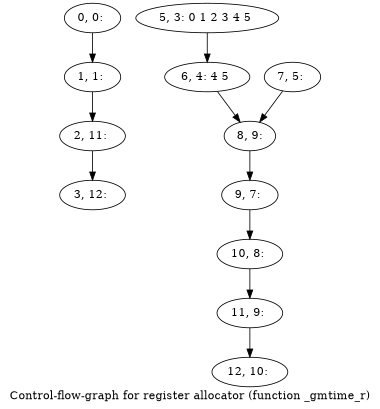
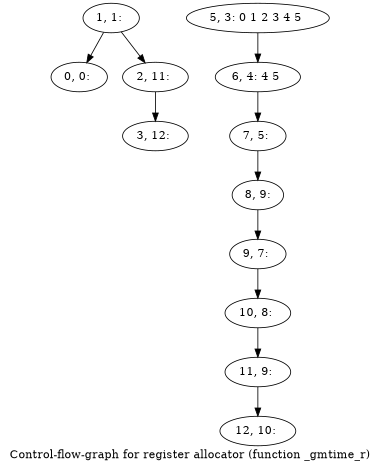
edge "0, 0:" -> "1, 1:": reversed
edge "6, 4: 4 5" -> "8, 9:": now "6, 4: 4 5" -> "7, 5:"
